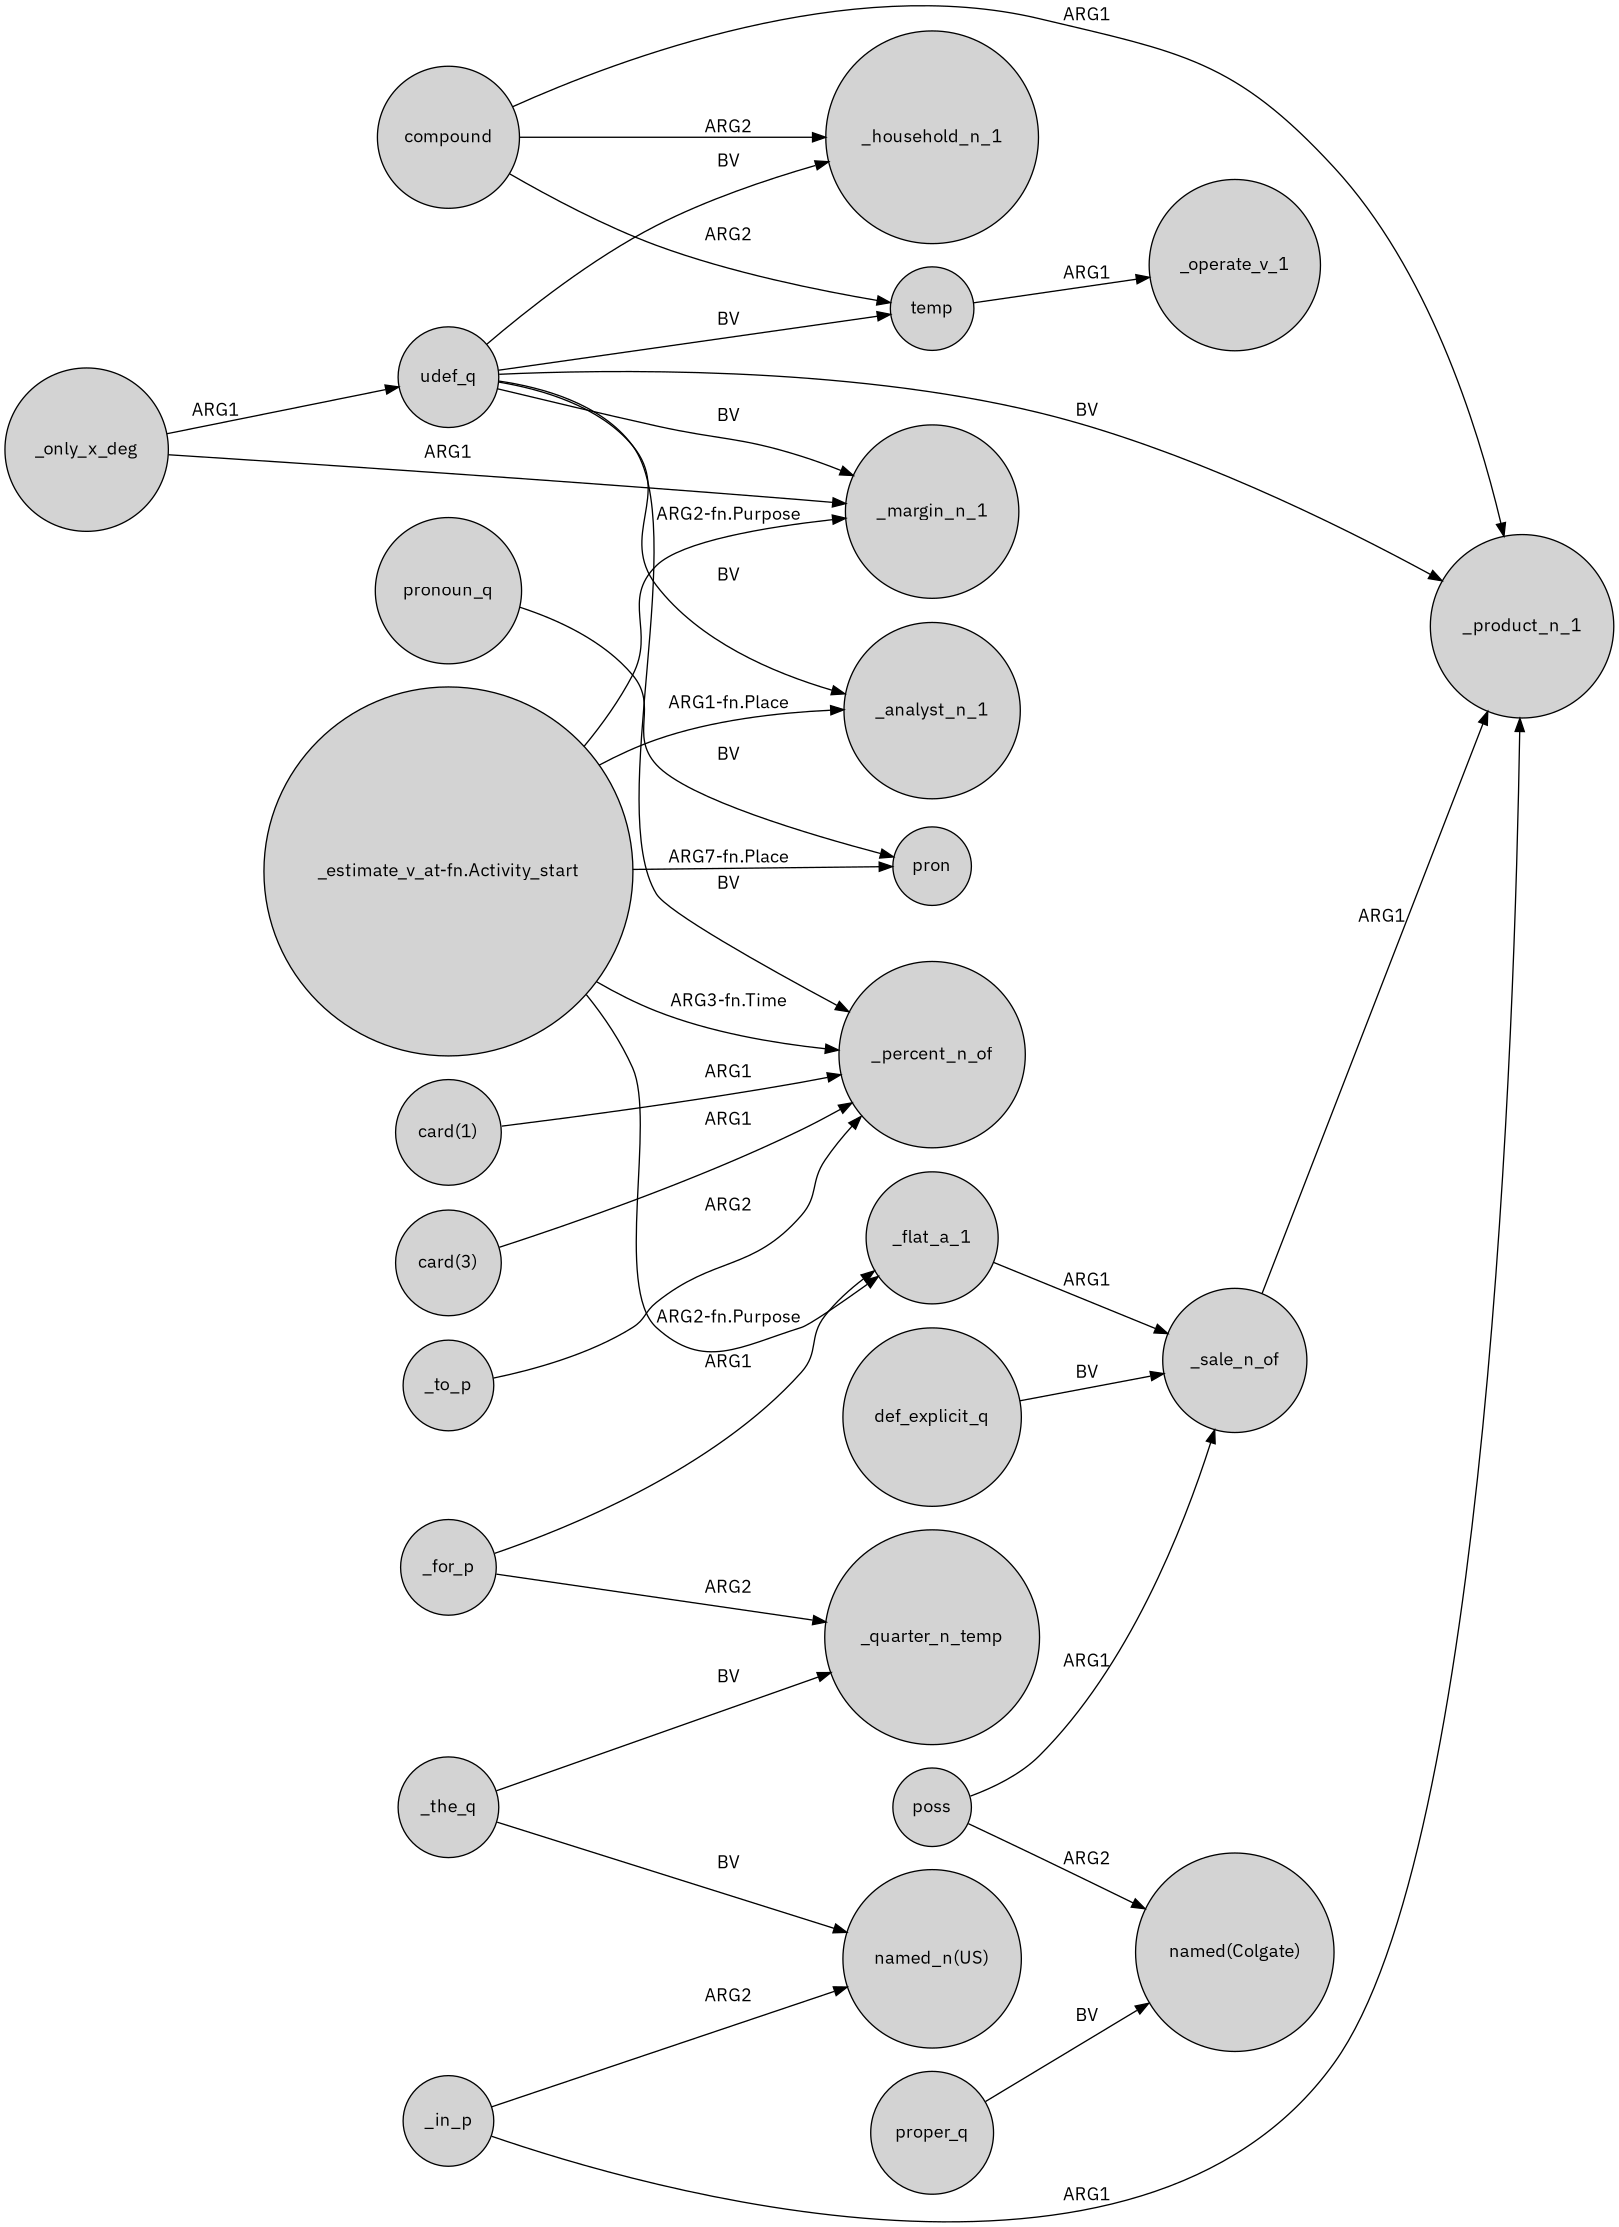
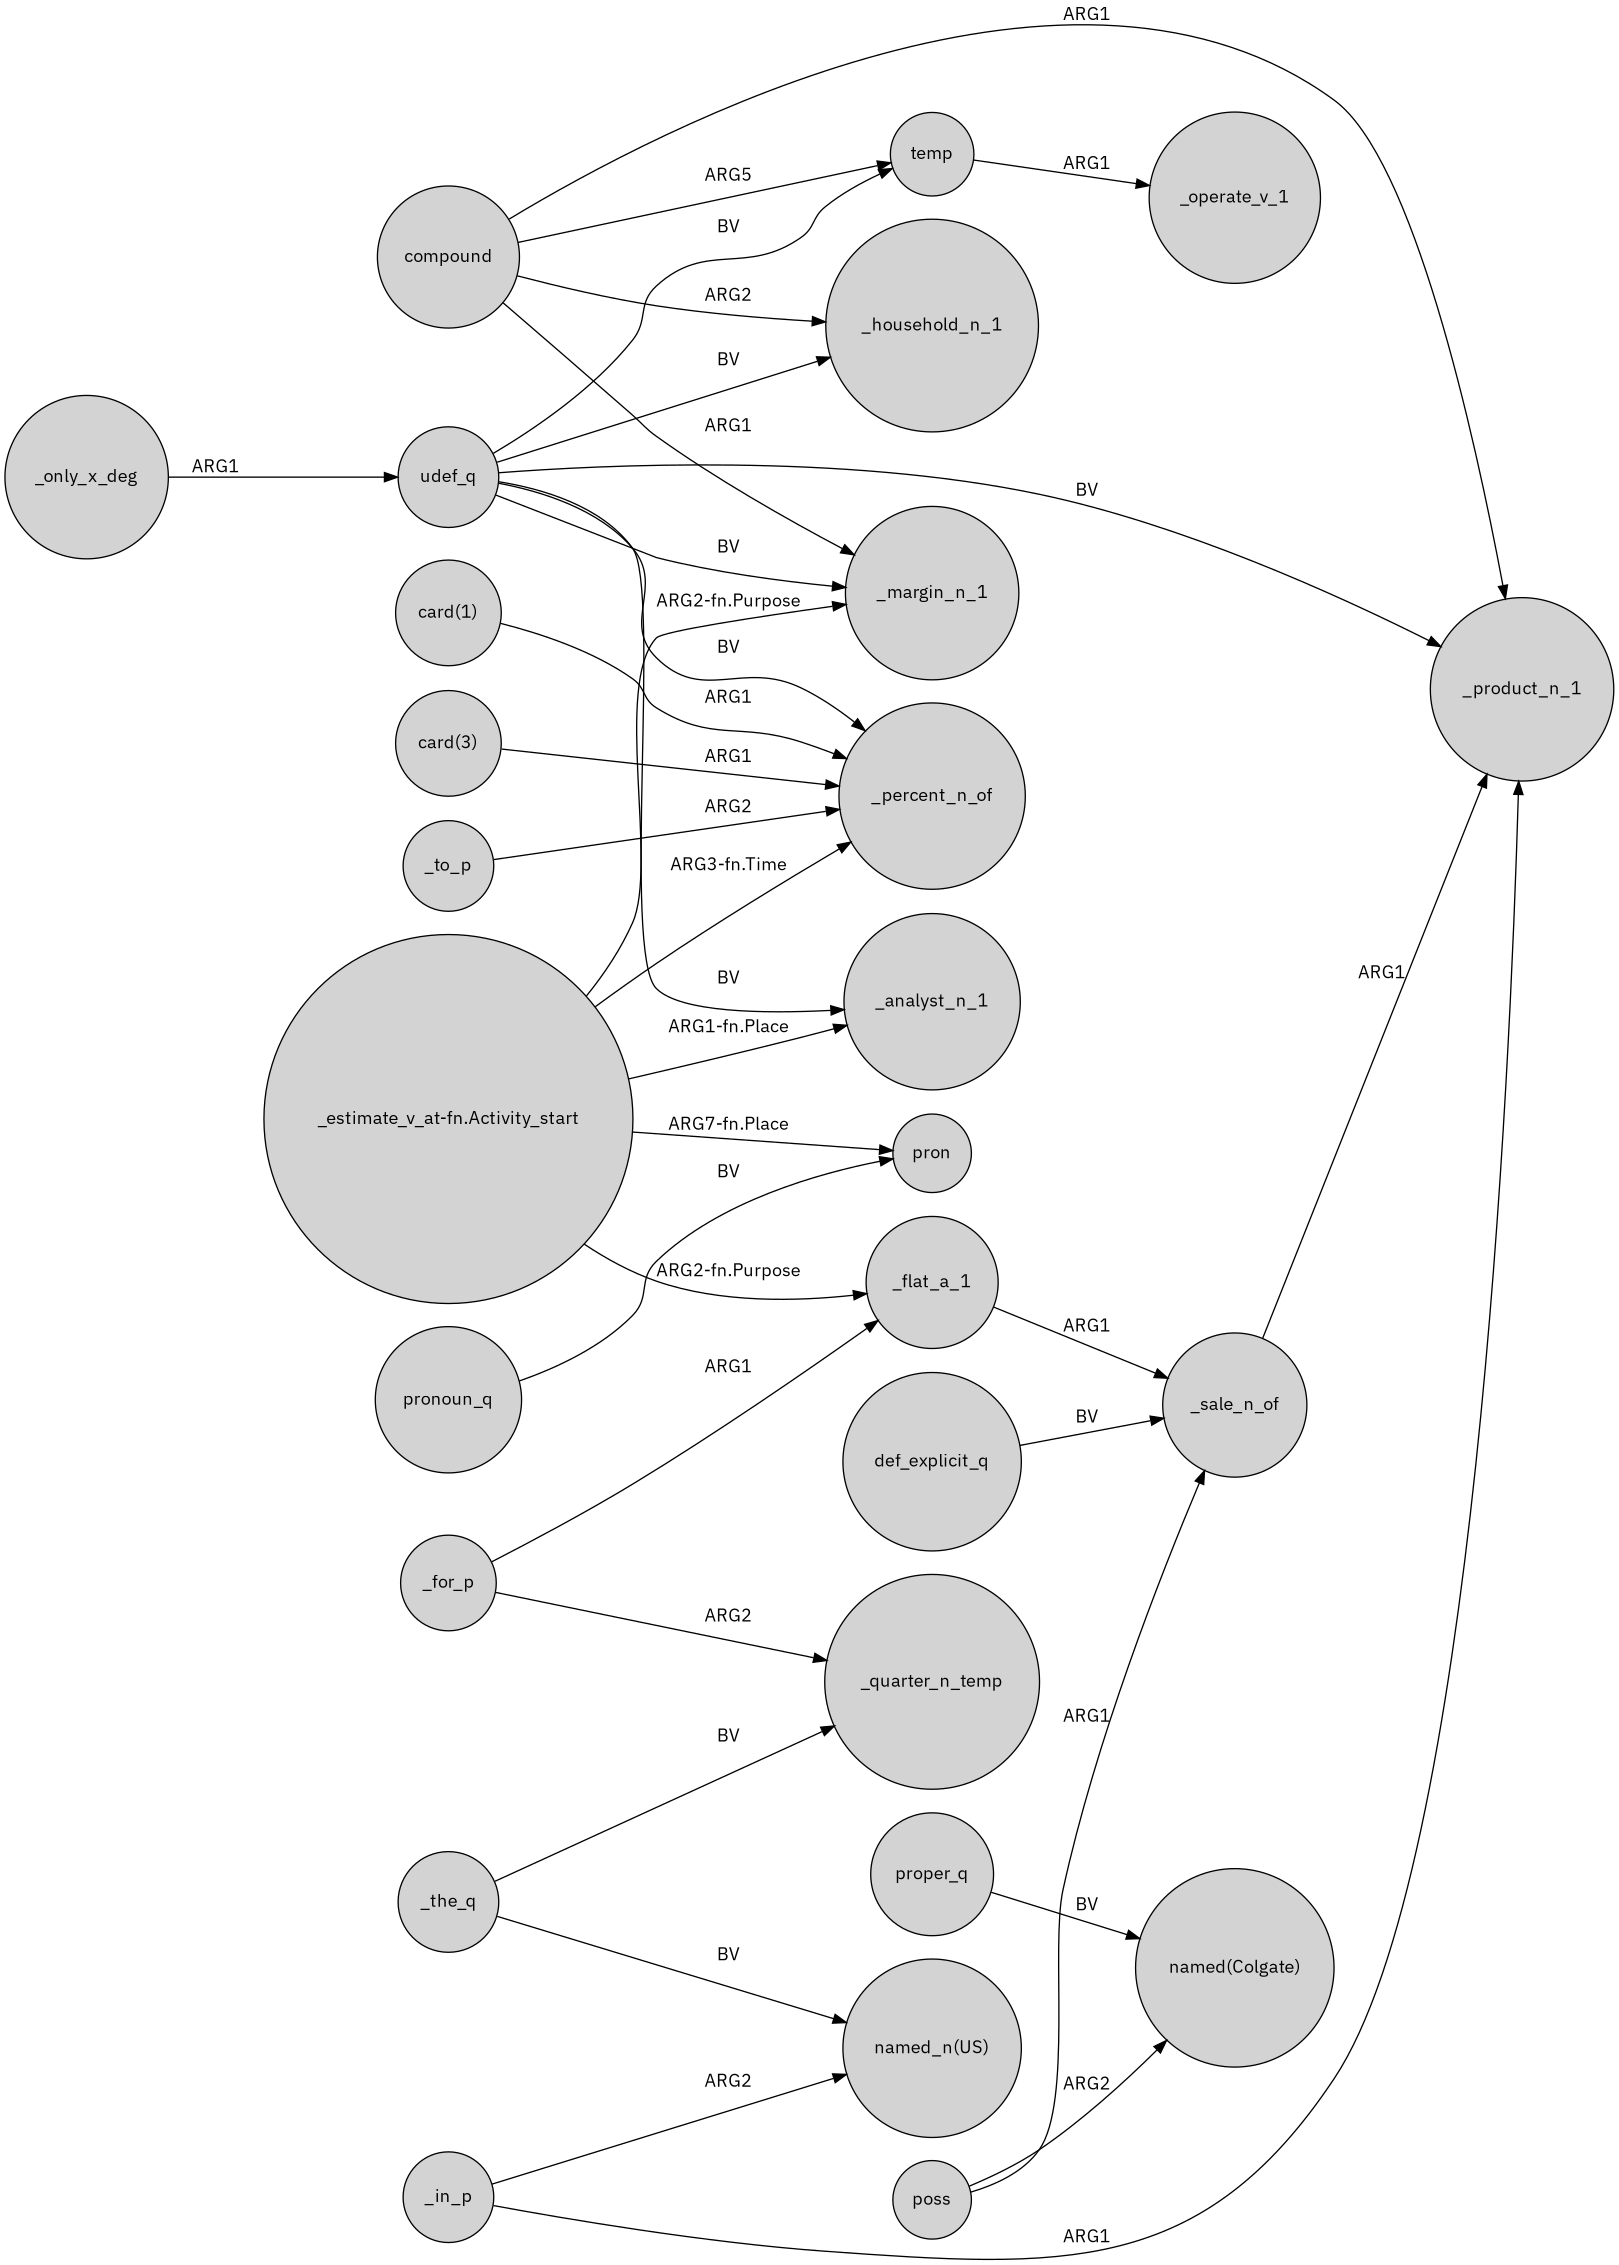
edge "compound" -> "temp": label "ARG2" -> "ARG5"
edge "_only_x_deg" -> "_margin_n_1": now "compound" -> "_margin_n_1"
